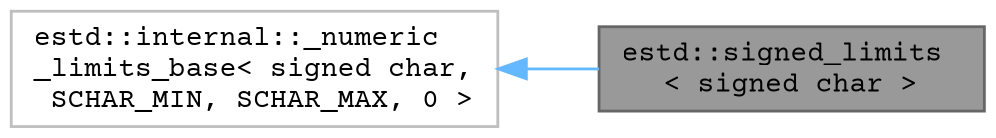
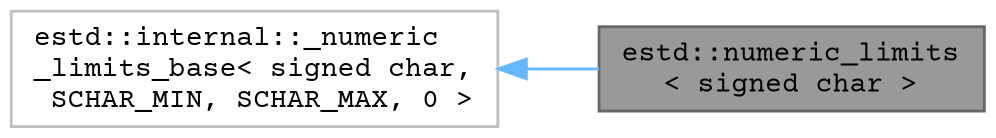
node "estd::signed_limits < signed char >": label "estd::signed_limits < signed char >" -> "estd::numeric_limits < signed char >"
